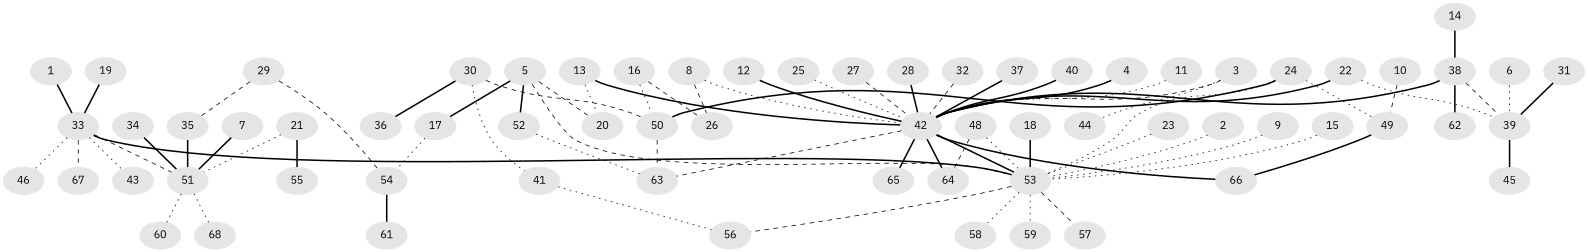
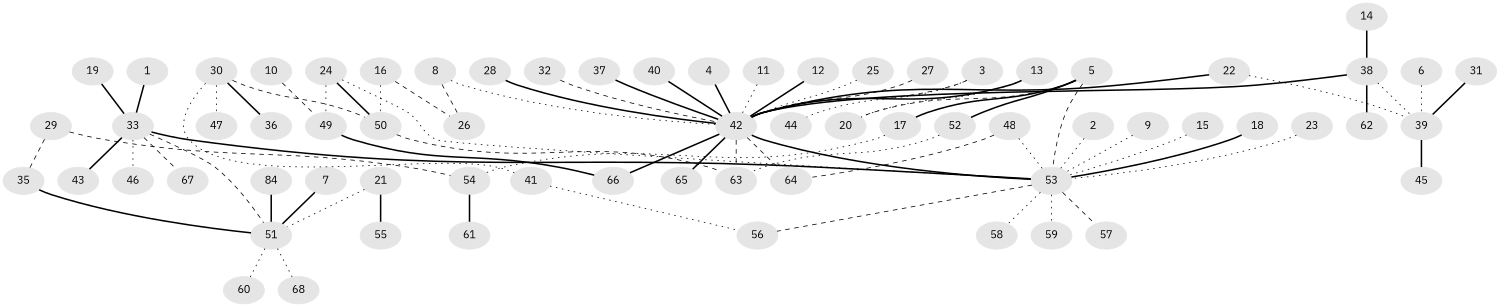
edge "38" -- "39": style dashed -> dotted
node "34": label "34" -> "84"
node "47": added
edge "33" -- "43": style dotted -> bold
edge "42" -- "64": style bold -> dashed
